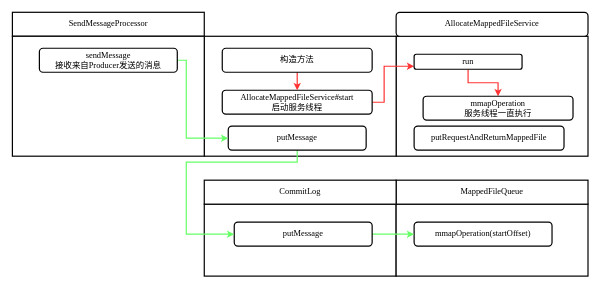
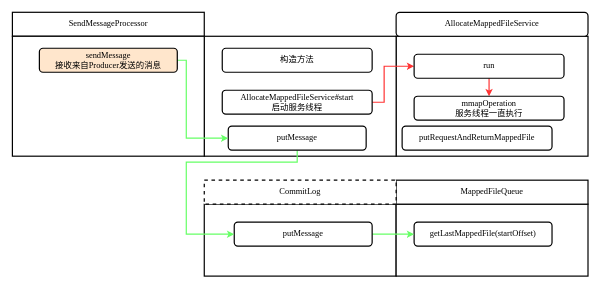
node "sendMessage 接收来自Producer发送的消息": fillcolor #ffffff -> #ffe6cc
node "run": size 108x15 -> 150x24
edge "构造方法" -> "AllocateMappedFileService#start 启动服务线程": removed
node "mmapOperation 服务线程一直执行": moved (498, 108) -> (489, 108)
node "putRequestAndReturnMappedFile": moved (489, 138) -> (477, 138)
node "CommitLog": style solid -> dashed
node "mmapOperation(startOffset)": label "mmapOperation(startOffset)" -> "getLastMappedFile(startOffset)"
